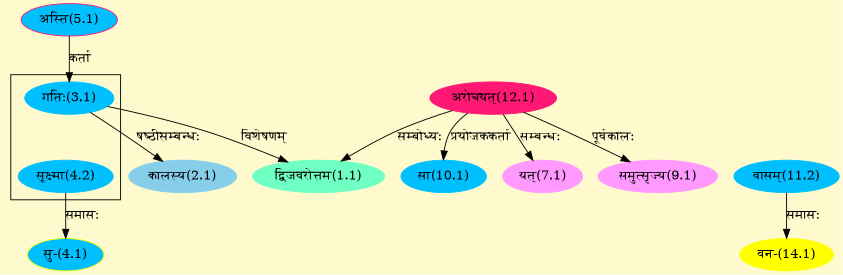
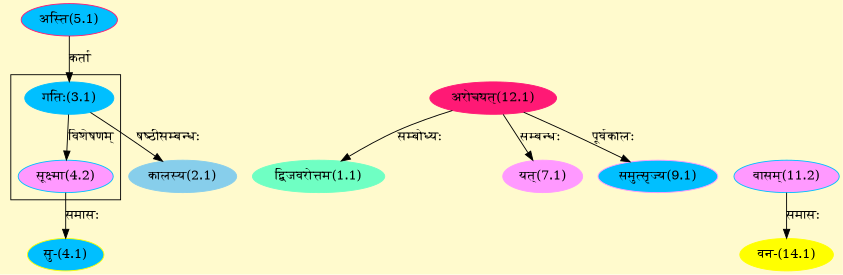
edge "गतिः(3.1)" -> "द्विजवरोत्तम(1.1)": now "गतिः(3.1)" -> "सूक्ष्मा(4.2)"
node "सूक्ष्मा(4.2)": fillcolor #00bfff -> #ff99ff
node "सा(10.1)": removed
node "समुत्सृज्य(9.1)": fillcolor #ff99ff -> #00bfff
node "वासम्(11.2)": fillcolor #00bfff -> #ff99ff
